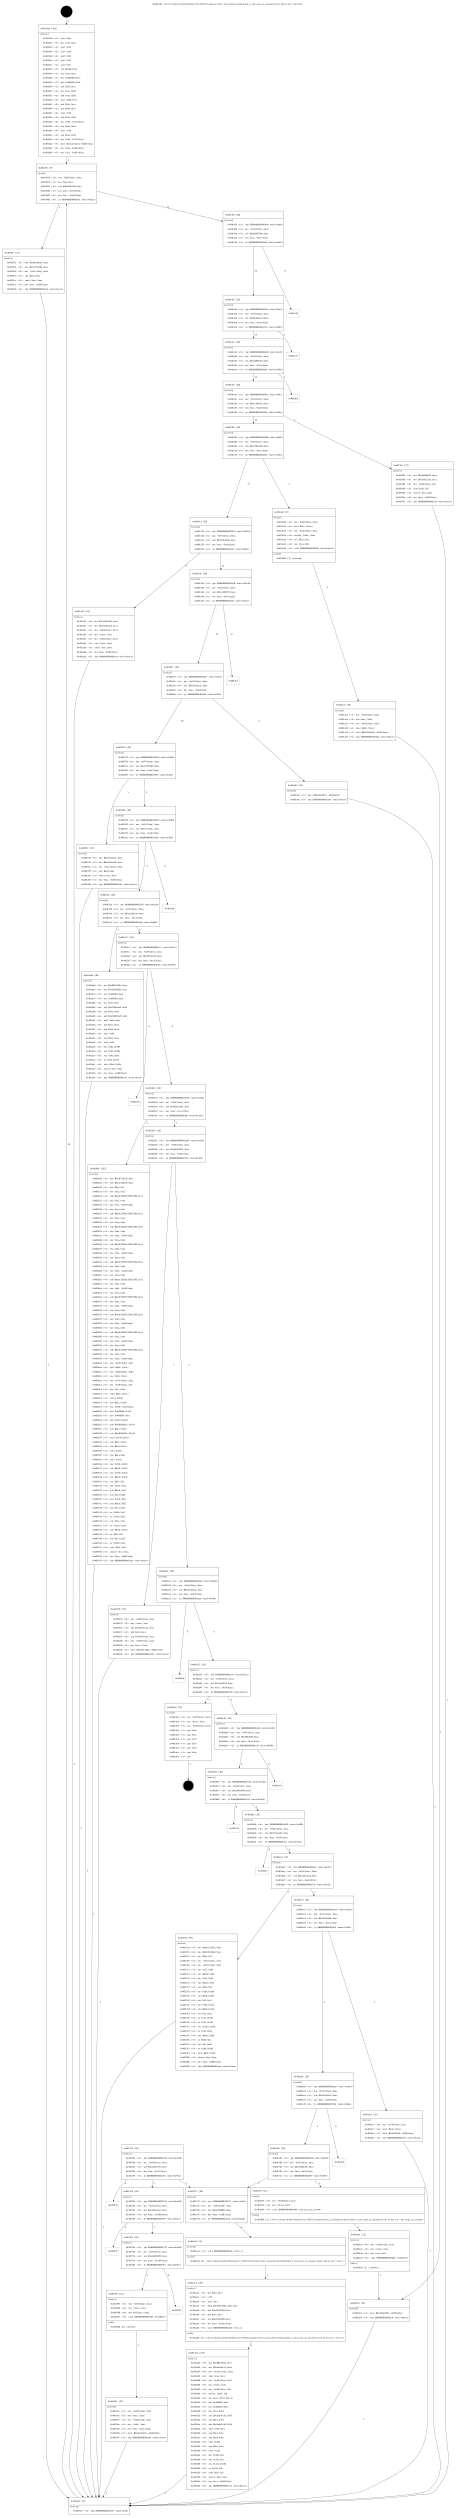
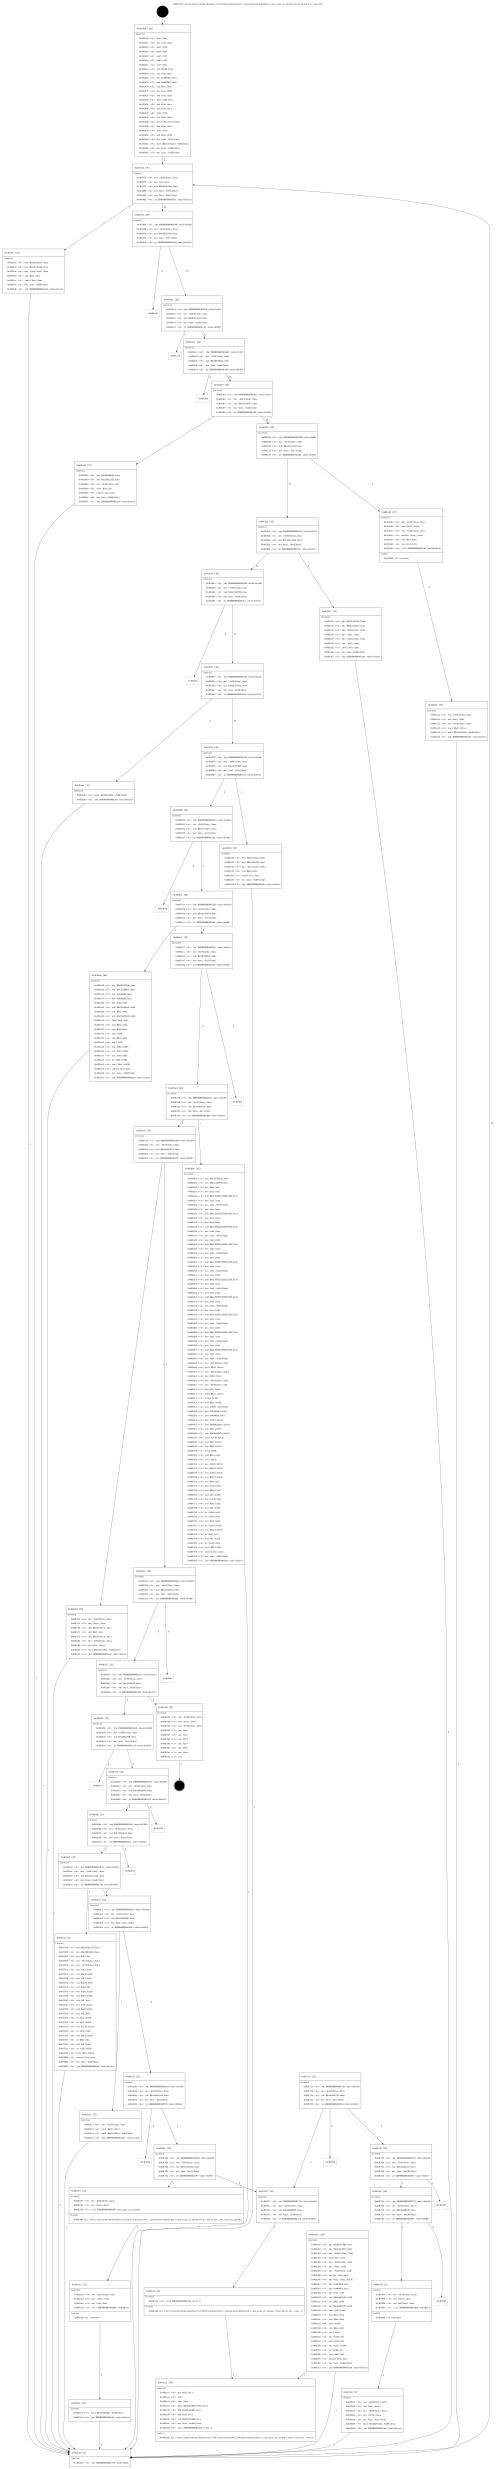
edge "0x401a2a [29]" -> "0x401bb2 [12]": now "0x401a2a [29]" -> "0x401ede [5]"
edge "0x401ac5 [40]" -> "0x401aed [119]": reversed
